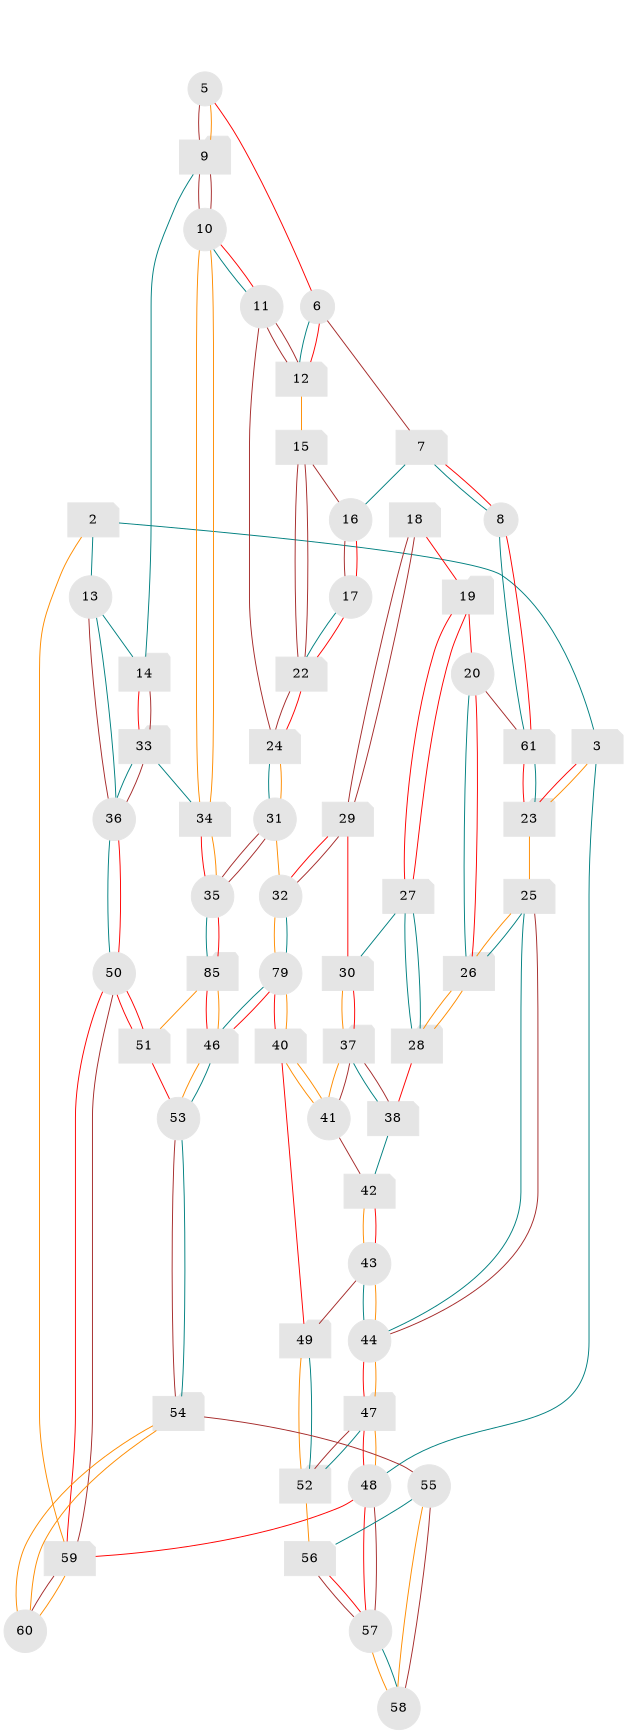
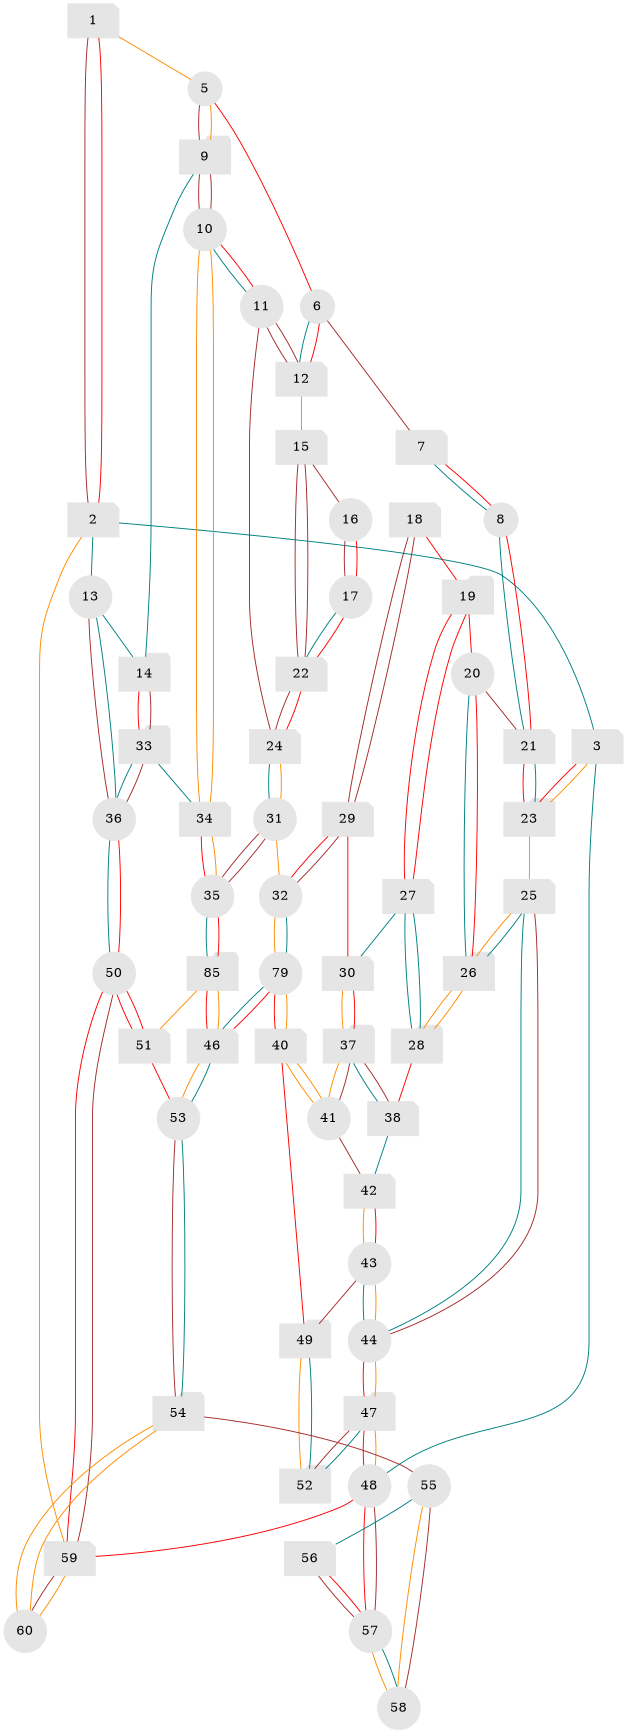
node "1": added
edge "7" -- "16": removed
node "61": label "61" -> "21"
edge "52" -- "56": removed
